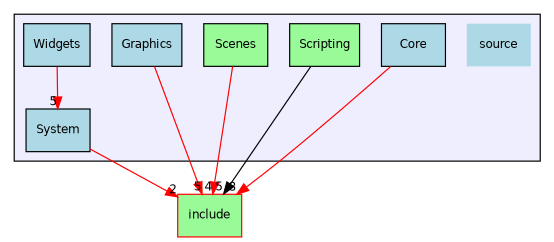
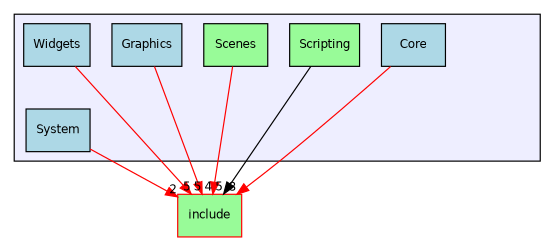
node "source": removed
edge "Widgets" -> "System": now "Widgets" -> "include"
